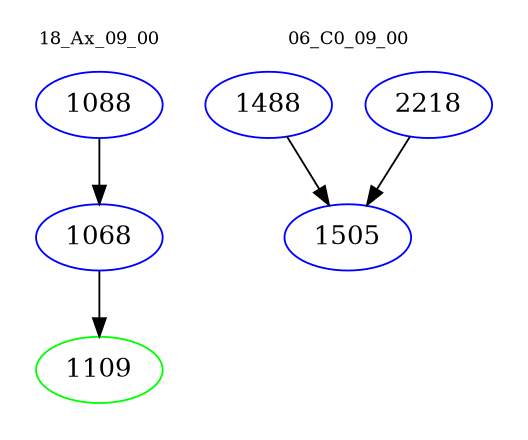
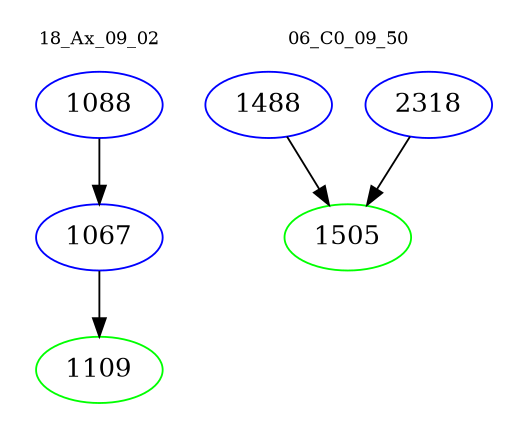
cluster "18_Ax_09_00": label "18_Ax_09_00" -> "18_Ax_09_02"
cluster "06_C0_09_00": label "06_C0_09_00" -> "06_C0_09_50"
node "2218": label "2218" -> "2318"
node "1068": label "1068" -> "1067"
node "1505": color blue -> green
